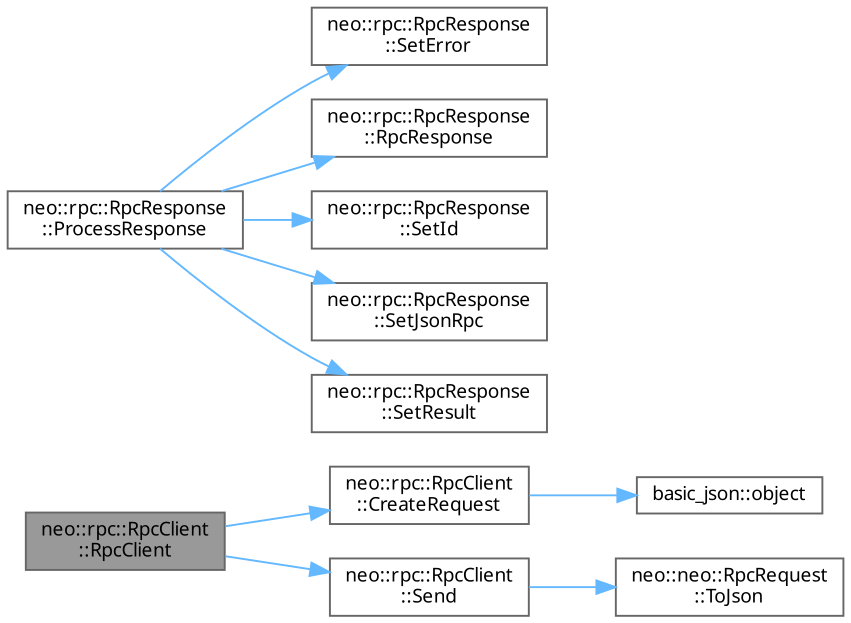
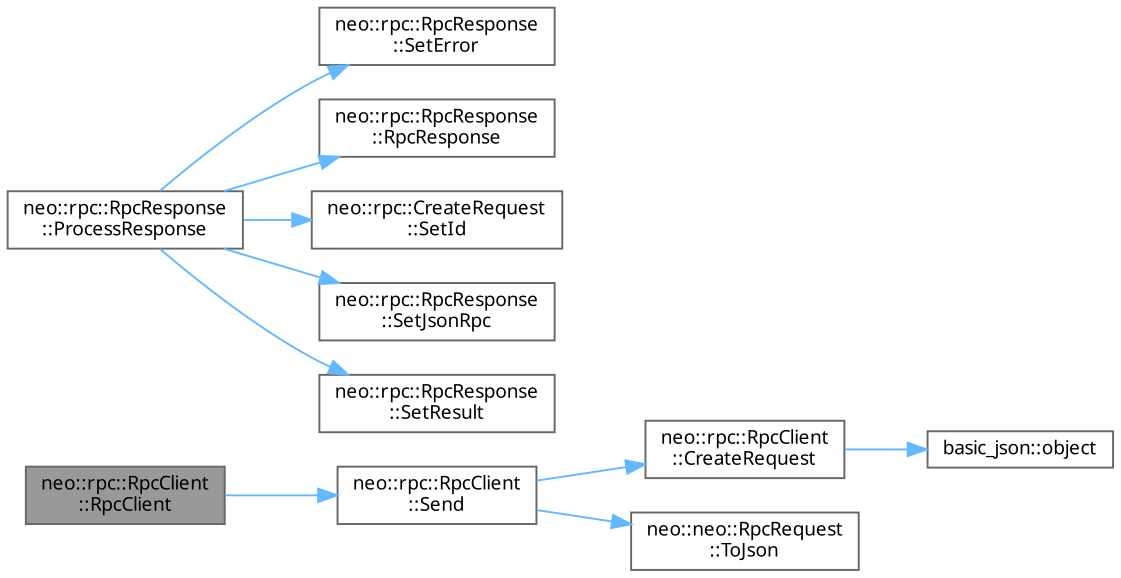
node "neo::rpc::RpcResponse ::SetId": label "neo::rpc::RpcResponse ::SetId" -> "neo::rpc::CreateRequest ::SetId"
edge "neo::rpc::RpcClient ::RpcClient" -> "neo::rpc::RpcClient ::CreateRequest": now "neo::rpc::RpcClient ::Send" -> "neo::rpc::RpcClient ::CreateRequest"
